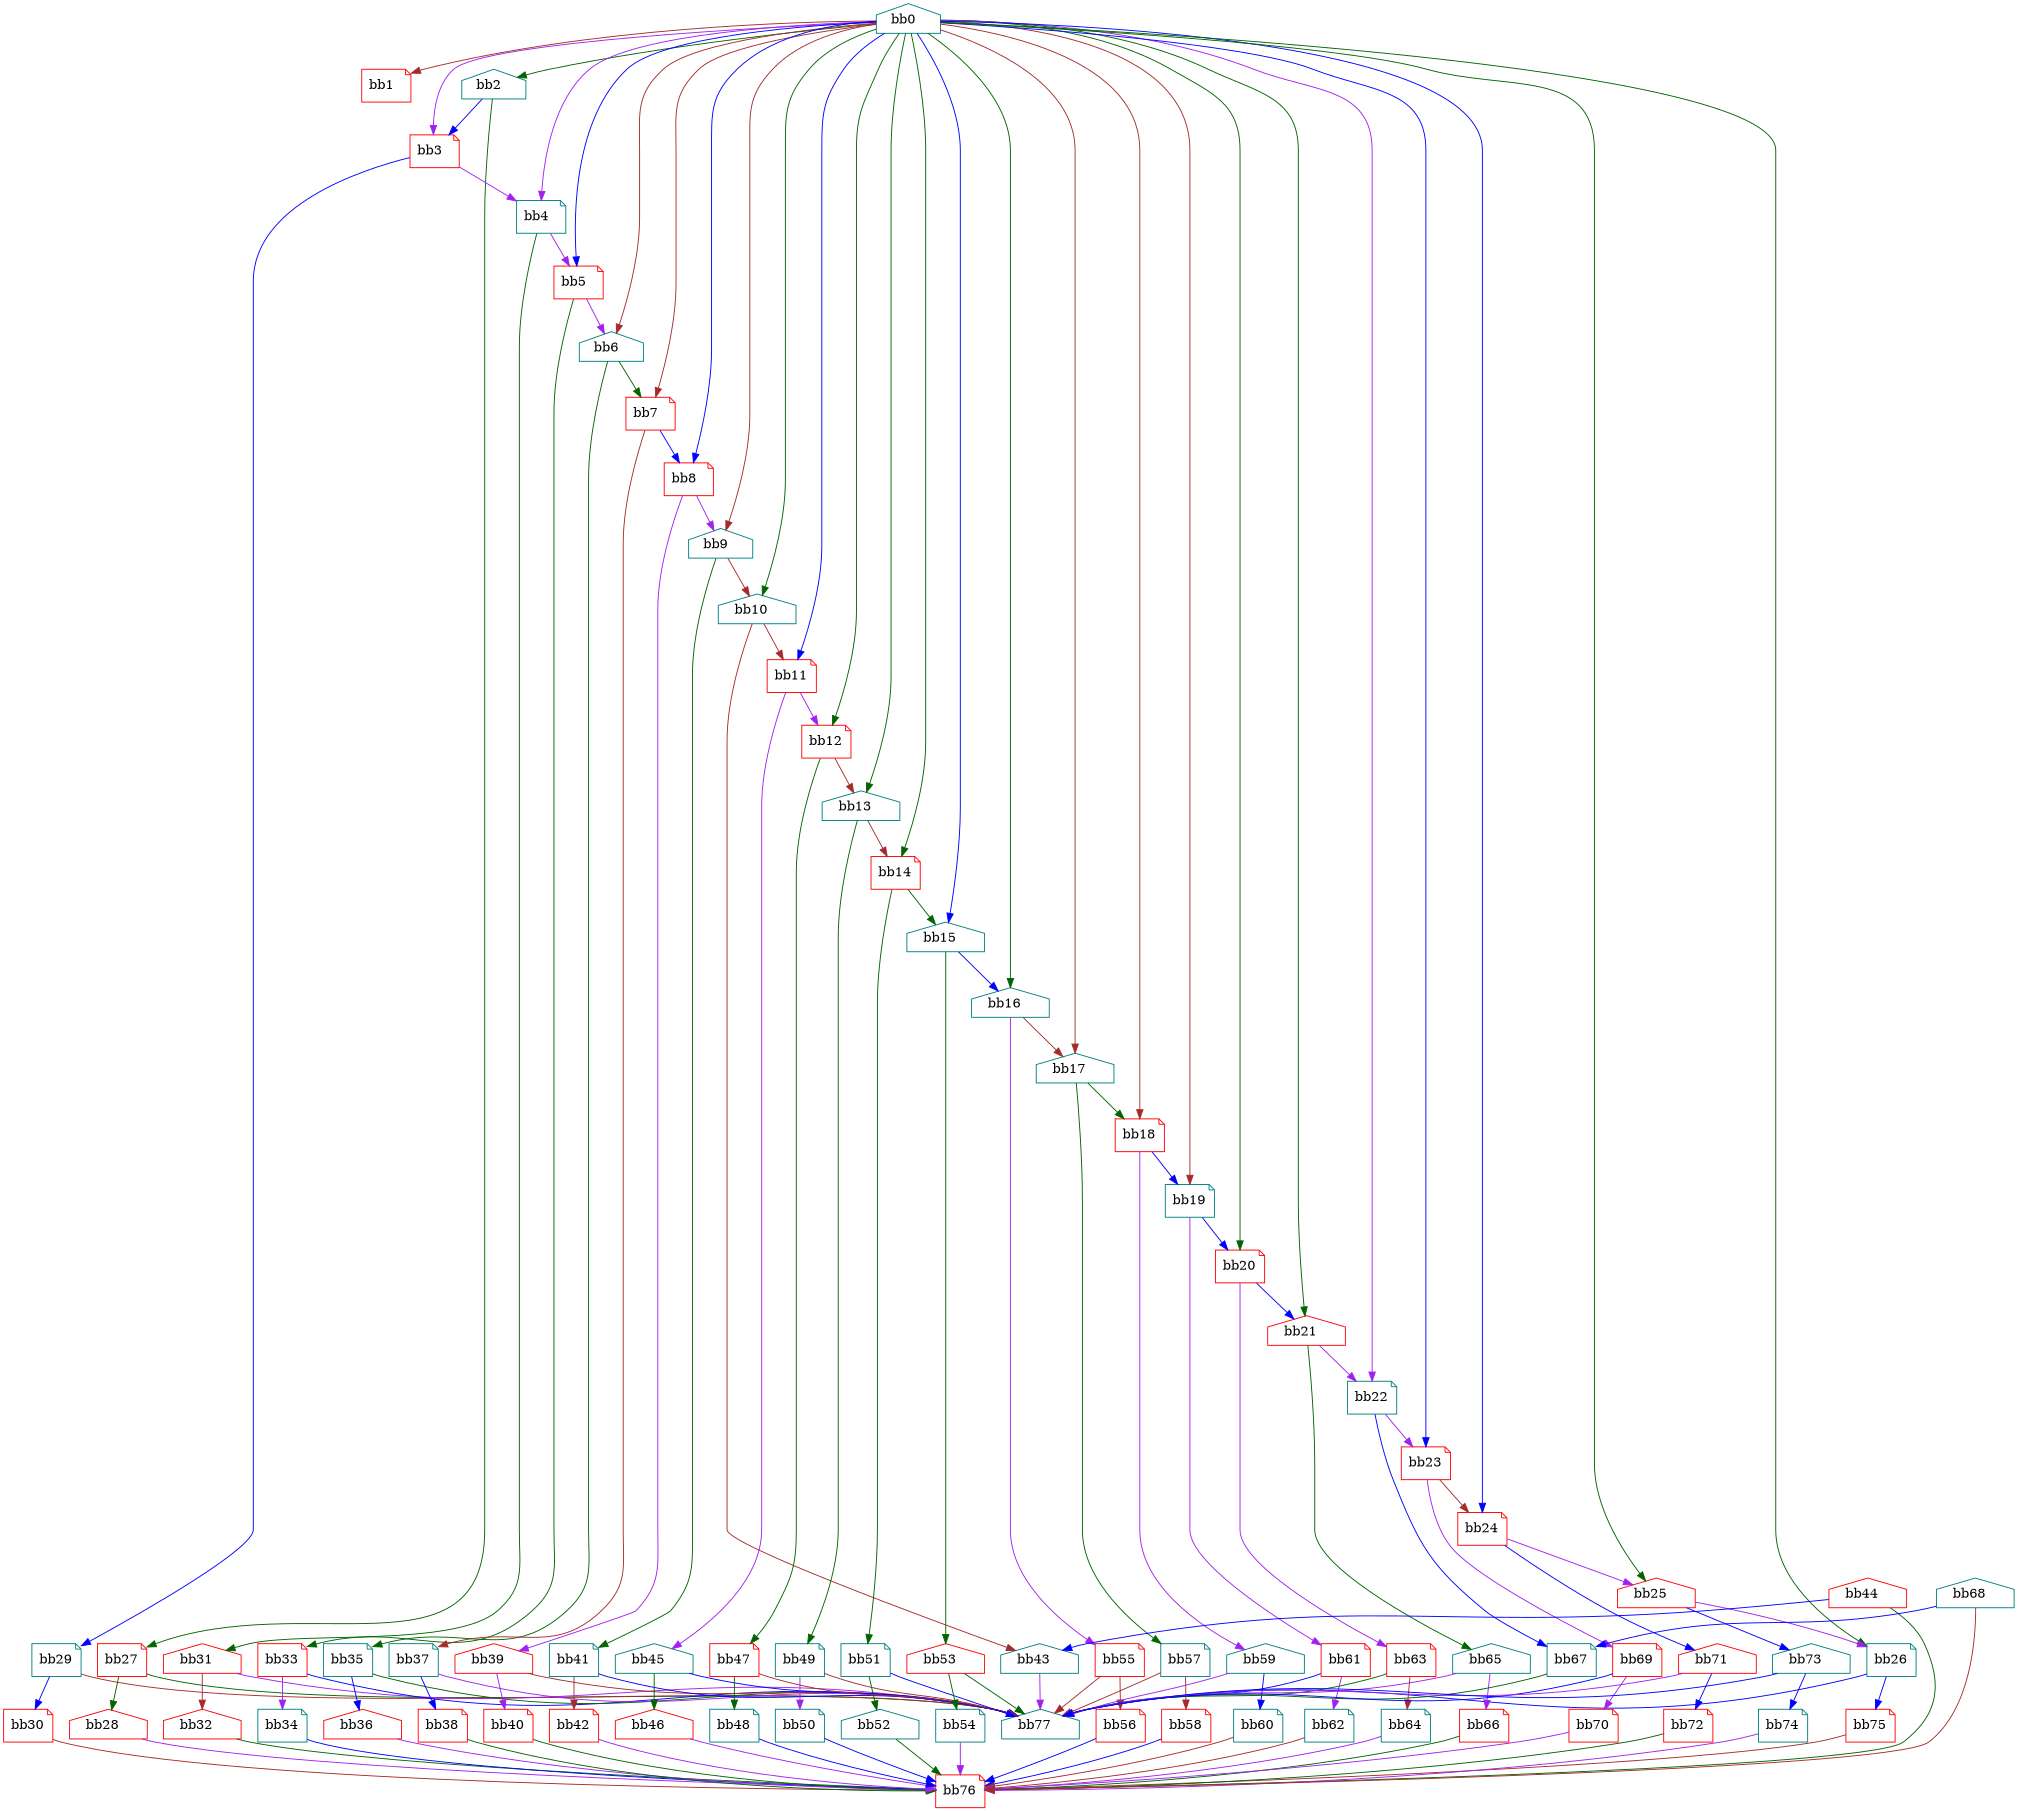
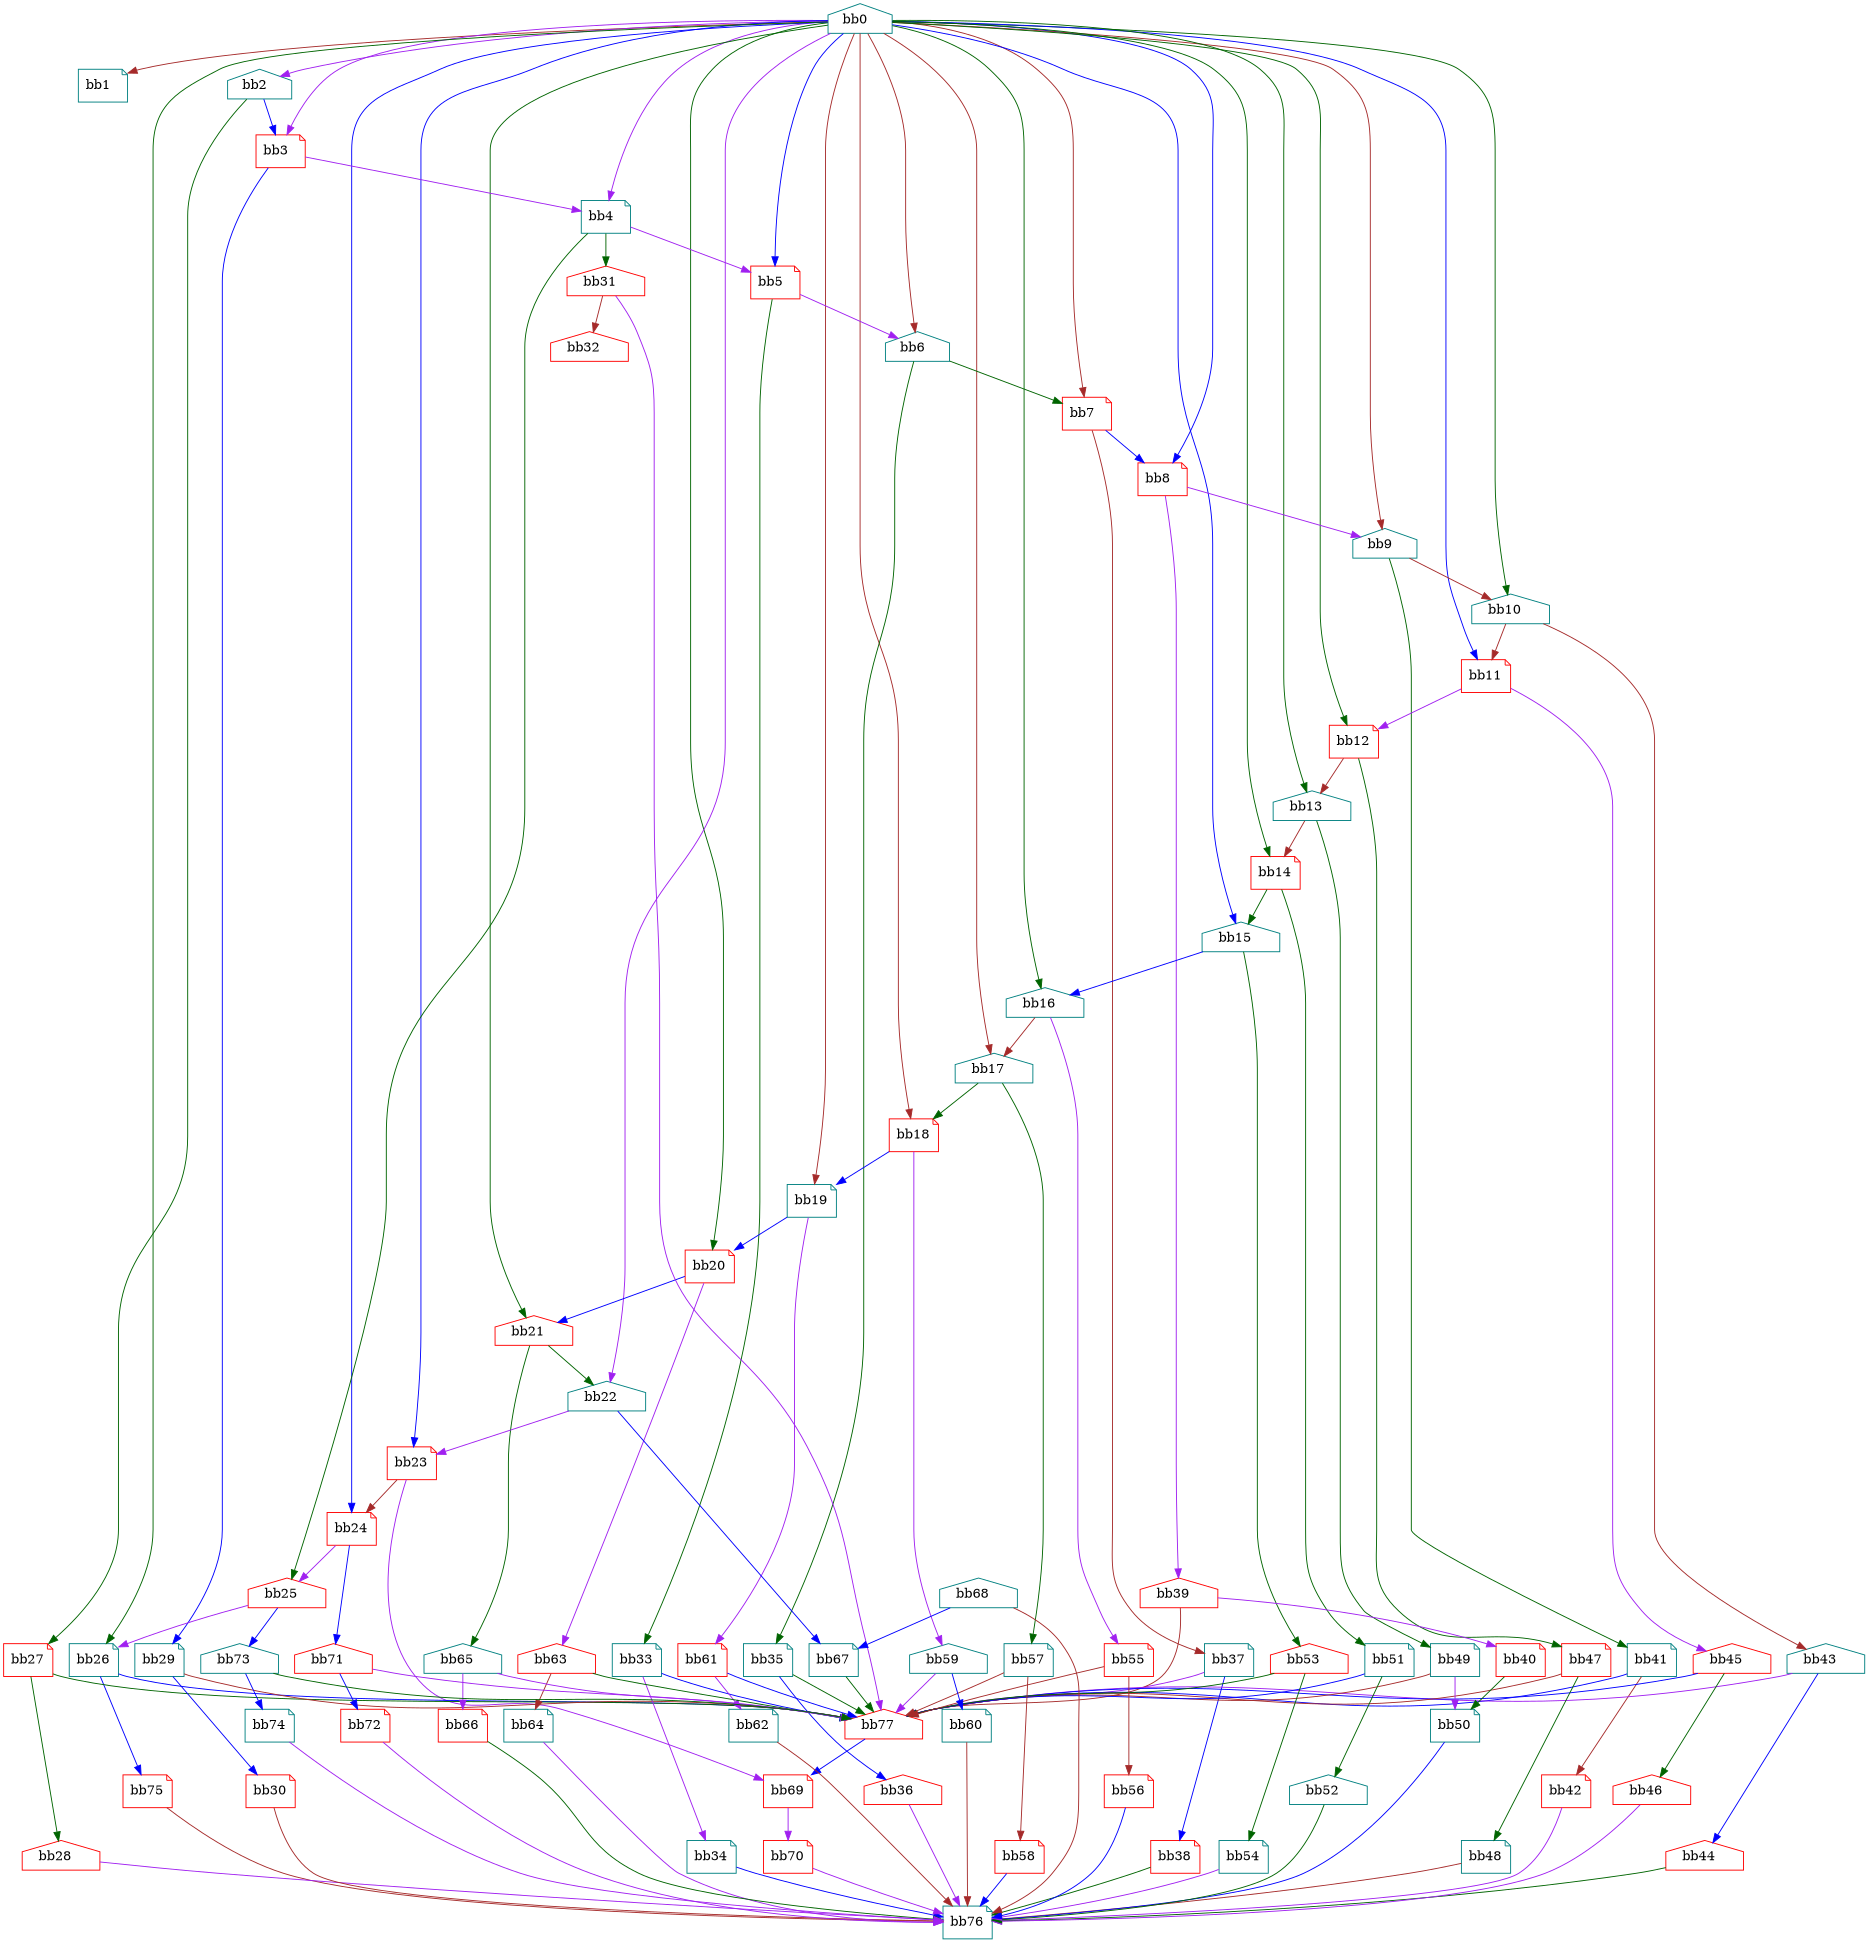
edge "bb0" -> "bb2": color darkgreen -> purple
node "bb1": color red -> teal
edge "bb0" -> "bb25": now "bb4" -> "bb25"
edge "bb21" -> "bb22": color purple -> darkgreen
node "bb22": shape note -> house
edge "bb44" -> "bb43": reversed
node "bb33": color red -> teal
node "bb45": color teal -> red
node "bb63": shape note -> house
edge "bb73" -> "bb77": color blue -> darkgreen
edge "bb69" -> "bb77": reversed
node "bb77": color teal -> red
edge "bb48" -> "bb76": color blue -> brown
edge "bb72" -> "bb76": color darkgreen -> purple
edge "bb32" -> "bb76": removed
edge "bb40" -> "bb76": now "bb40" -> "bb50"
node "bb76": color red -> teal
